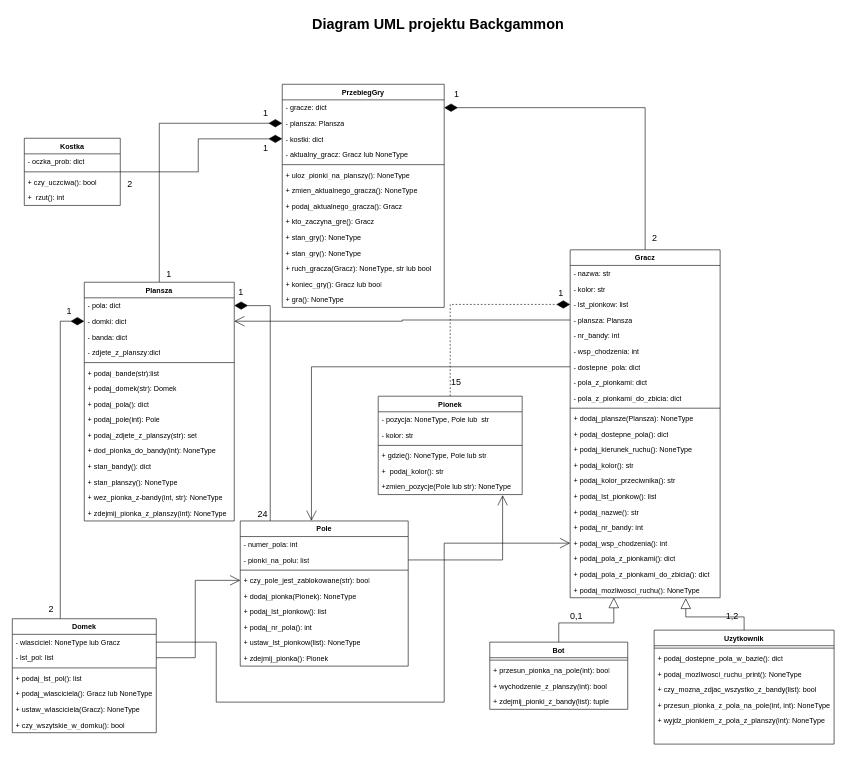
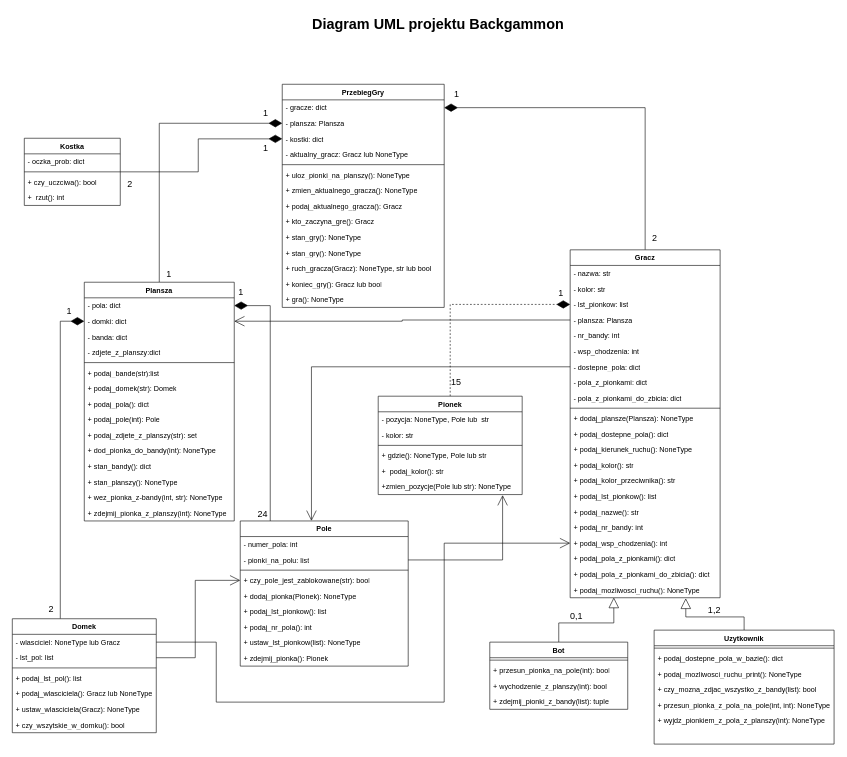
node "1,2": moved (732, 614) -> (714, 608)
